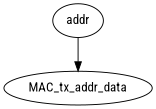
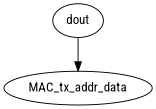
node "addr": label "addr" -> "dout"
